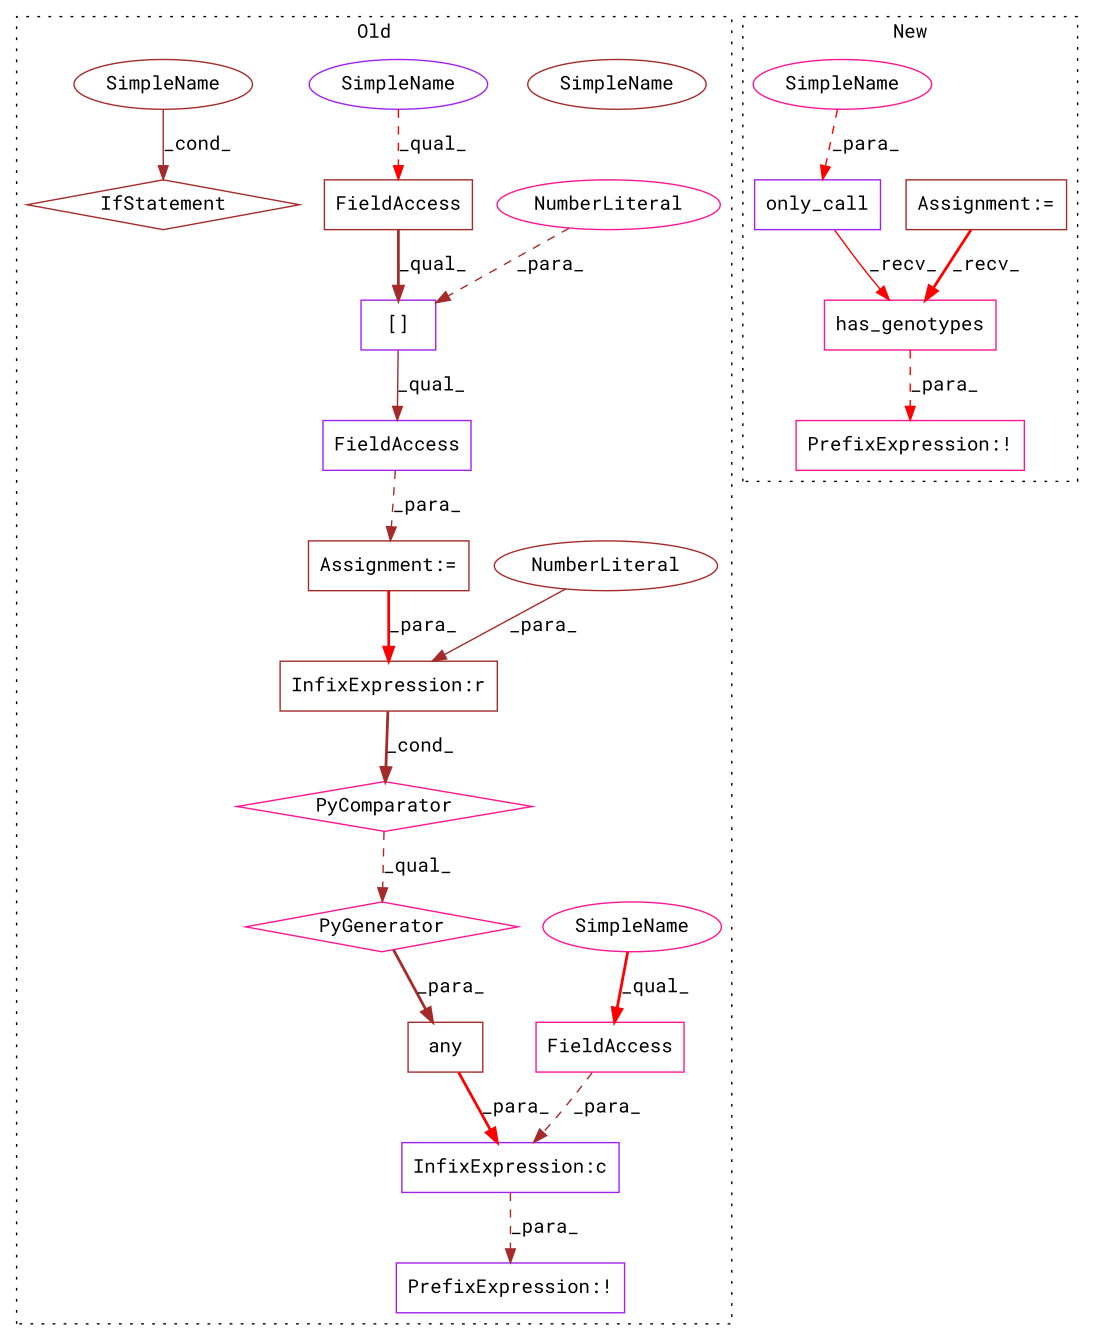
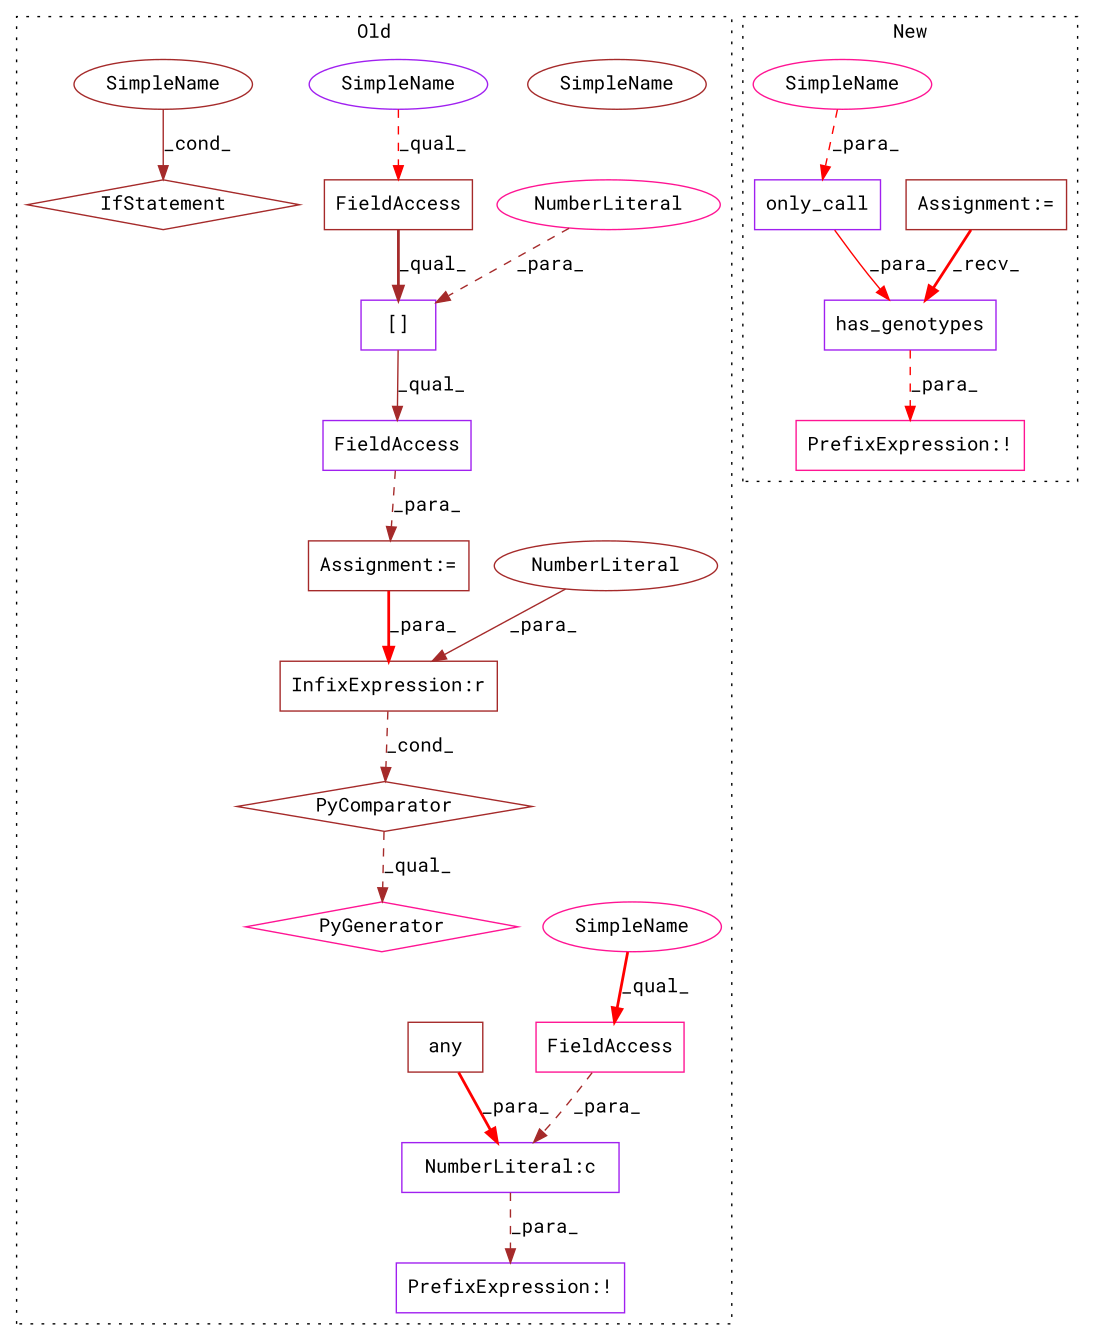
edge "only_call" -> "has_genotypes": label "_recv_" -> "_para_"
node "has_genotypes": color deeppink -> purple
edge "InfixExpression:r" -> "PyComparator": style bold -> dashed
node "PyComparator": color deeppink -> brown
edge "PyGenerator" -> "any": removed, label "_para_"
node "InfixExpression:c": label "InfixExpression:c" -> "NumberLiteral:c"
